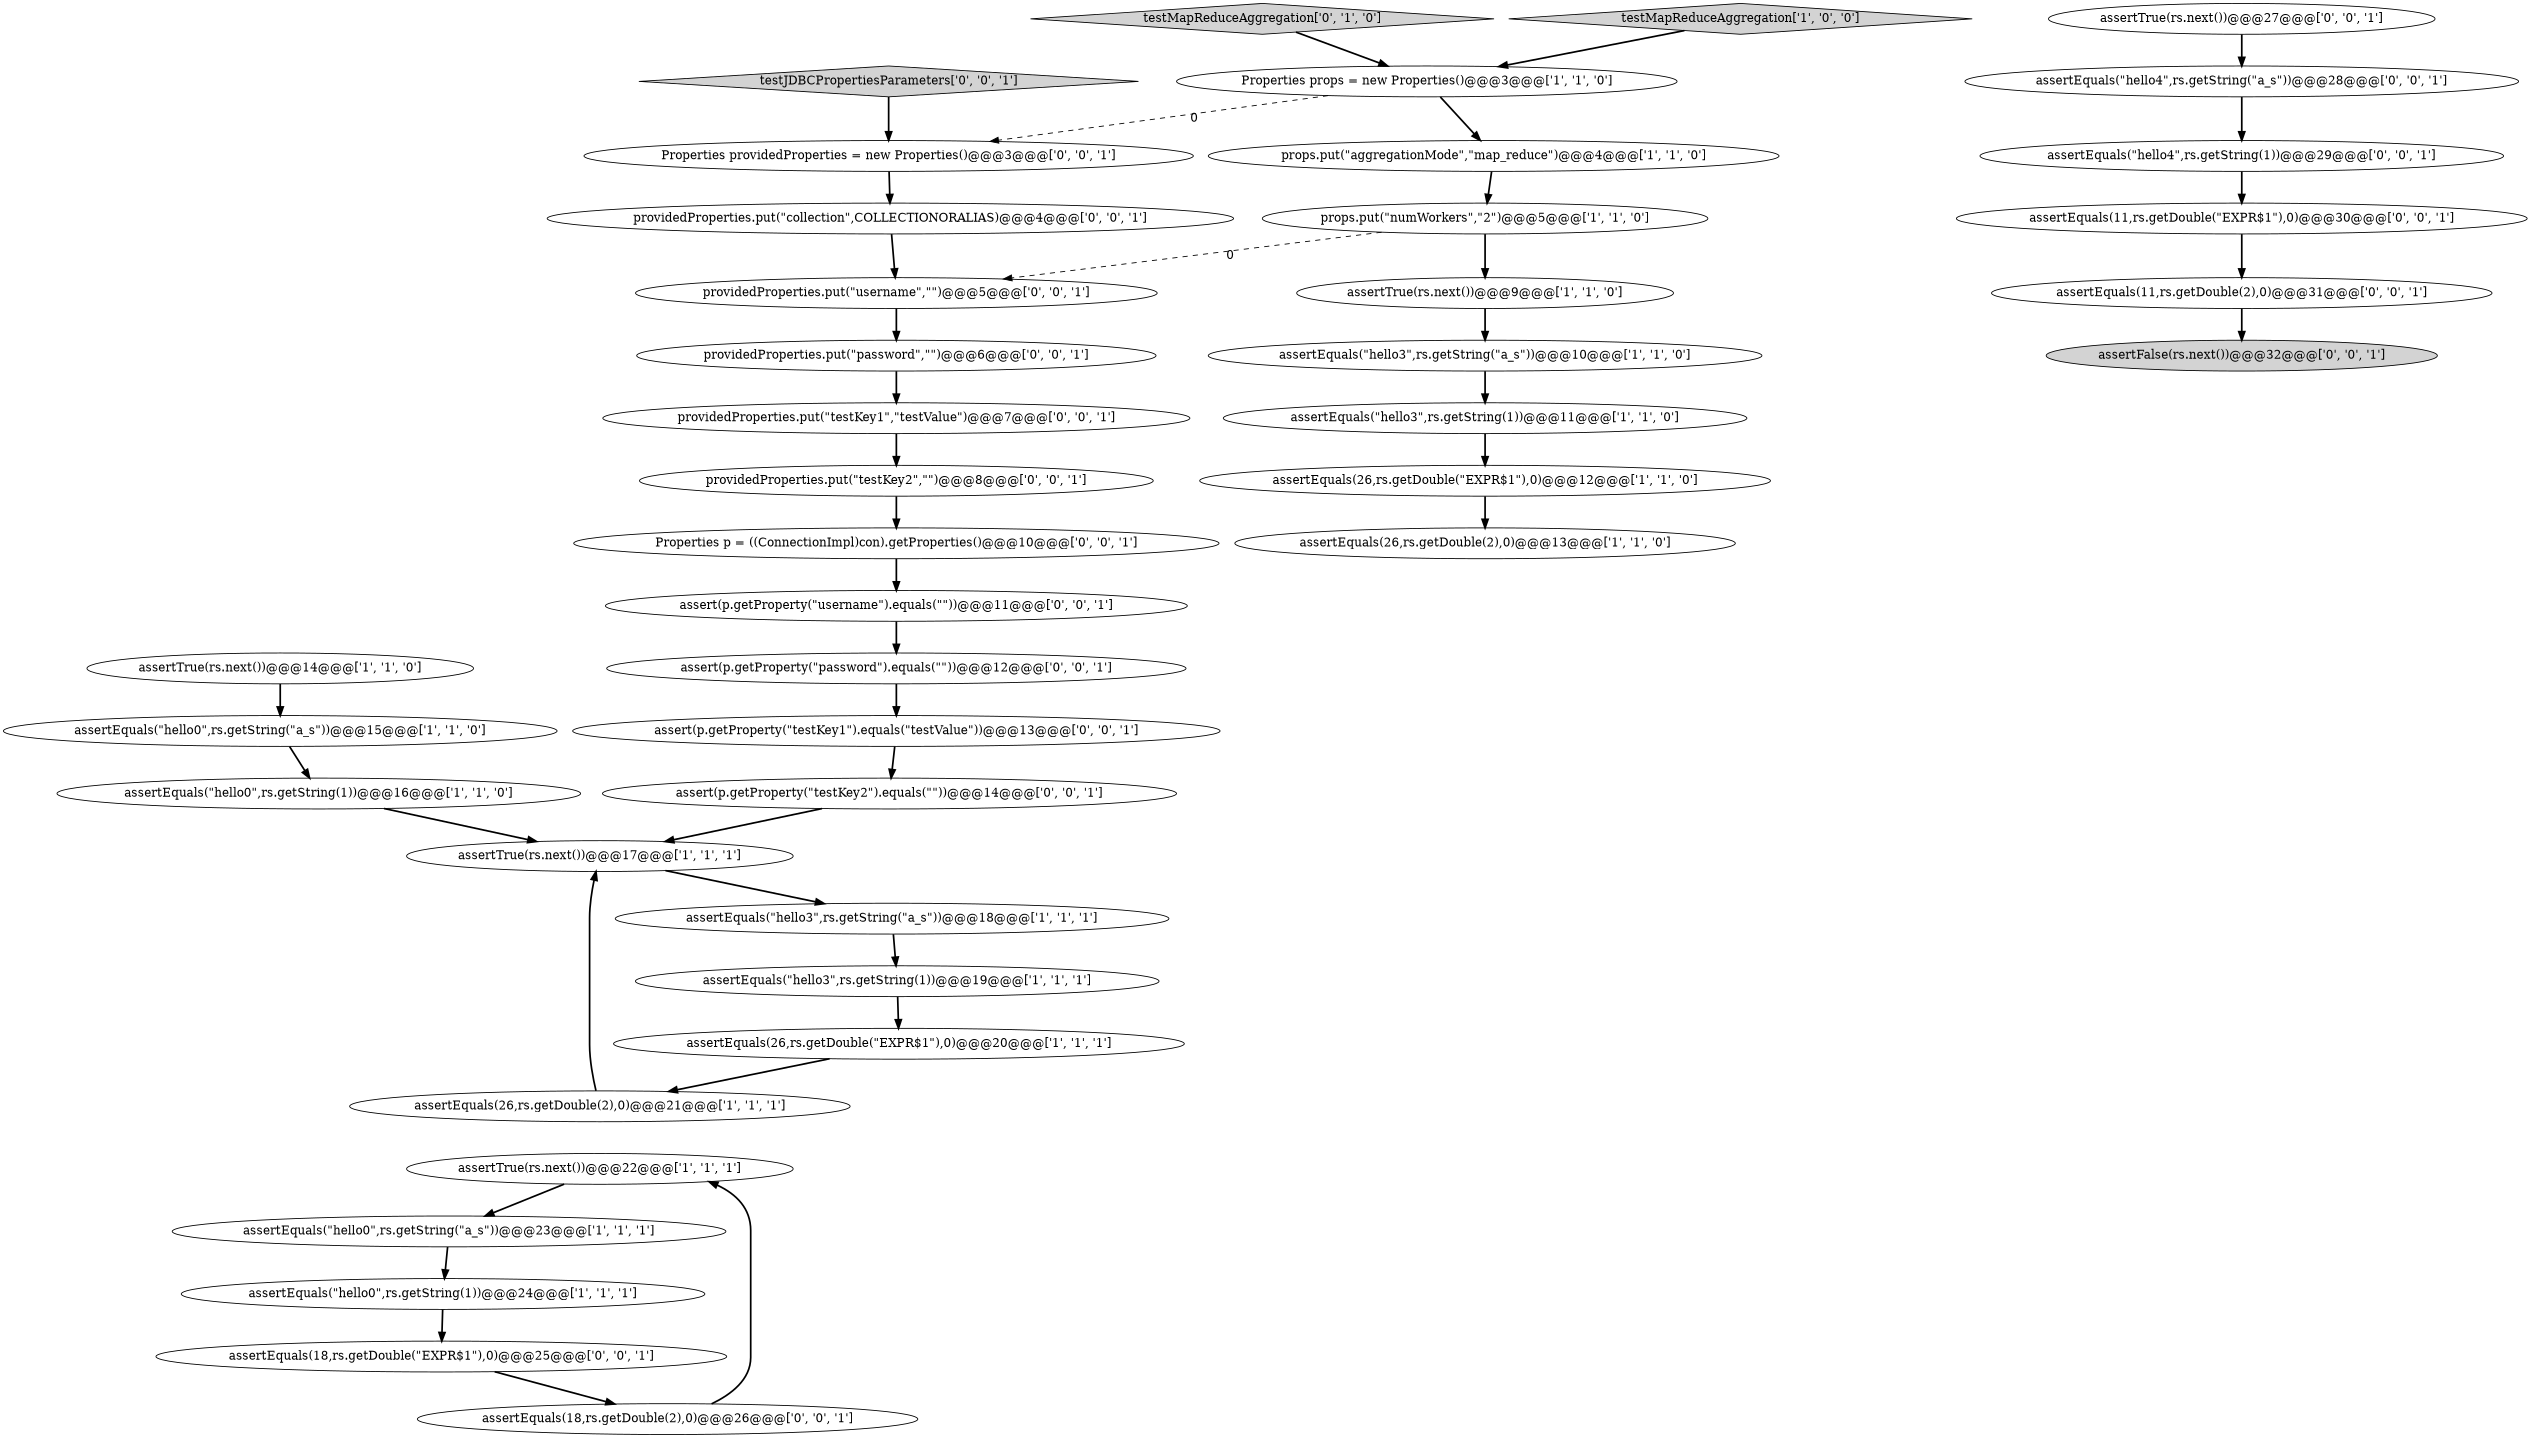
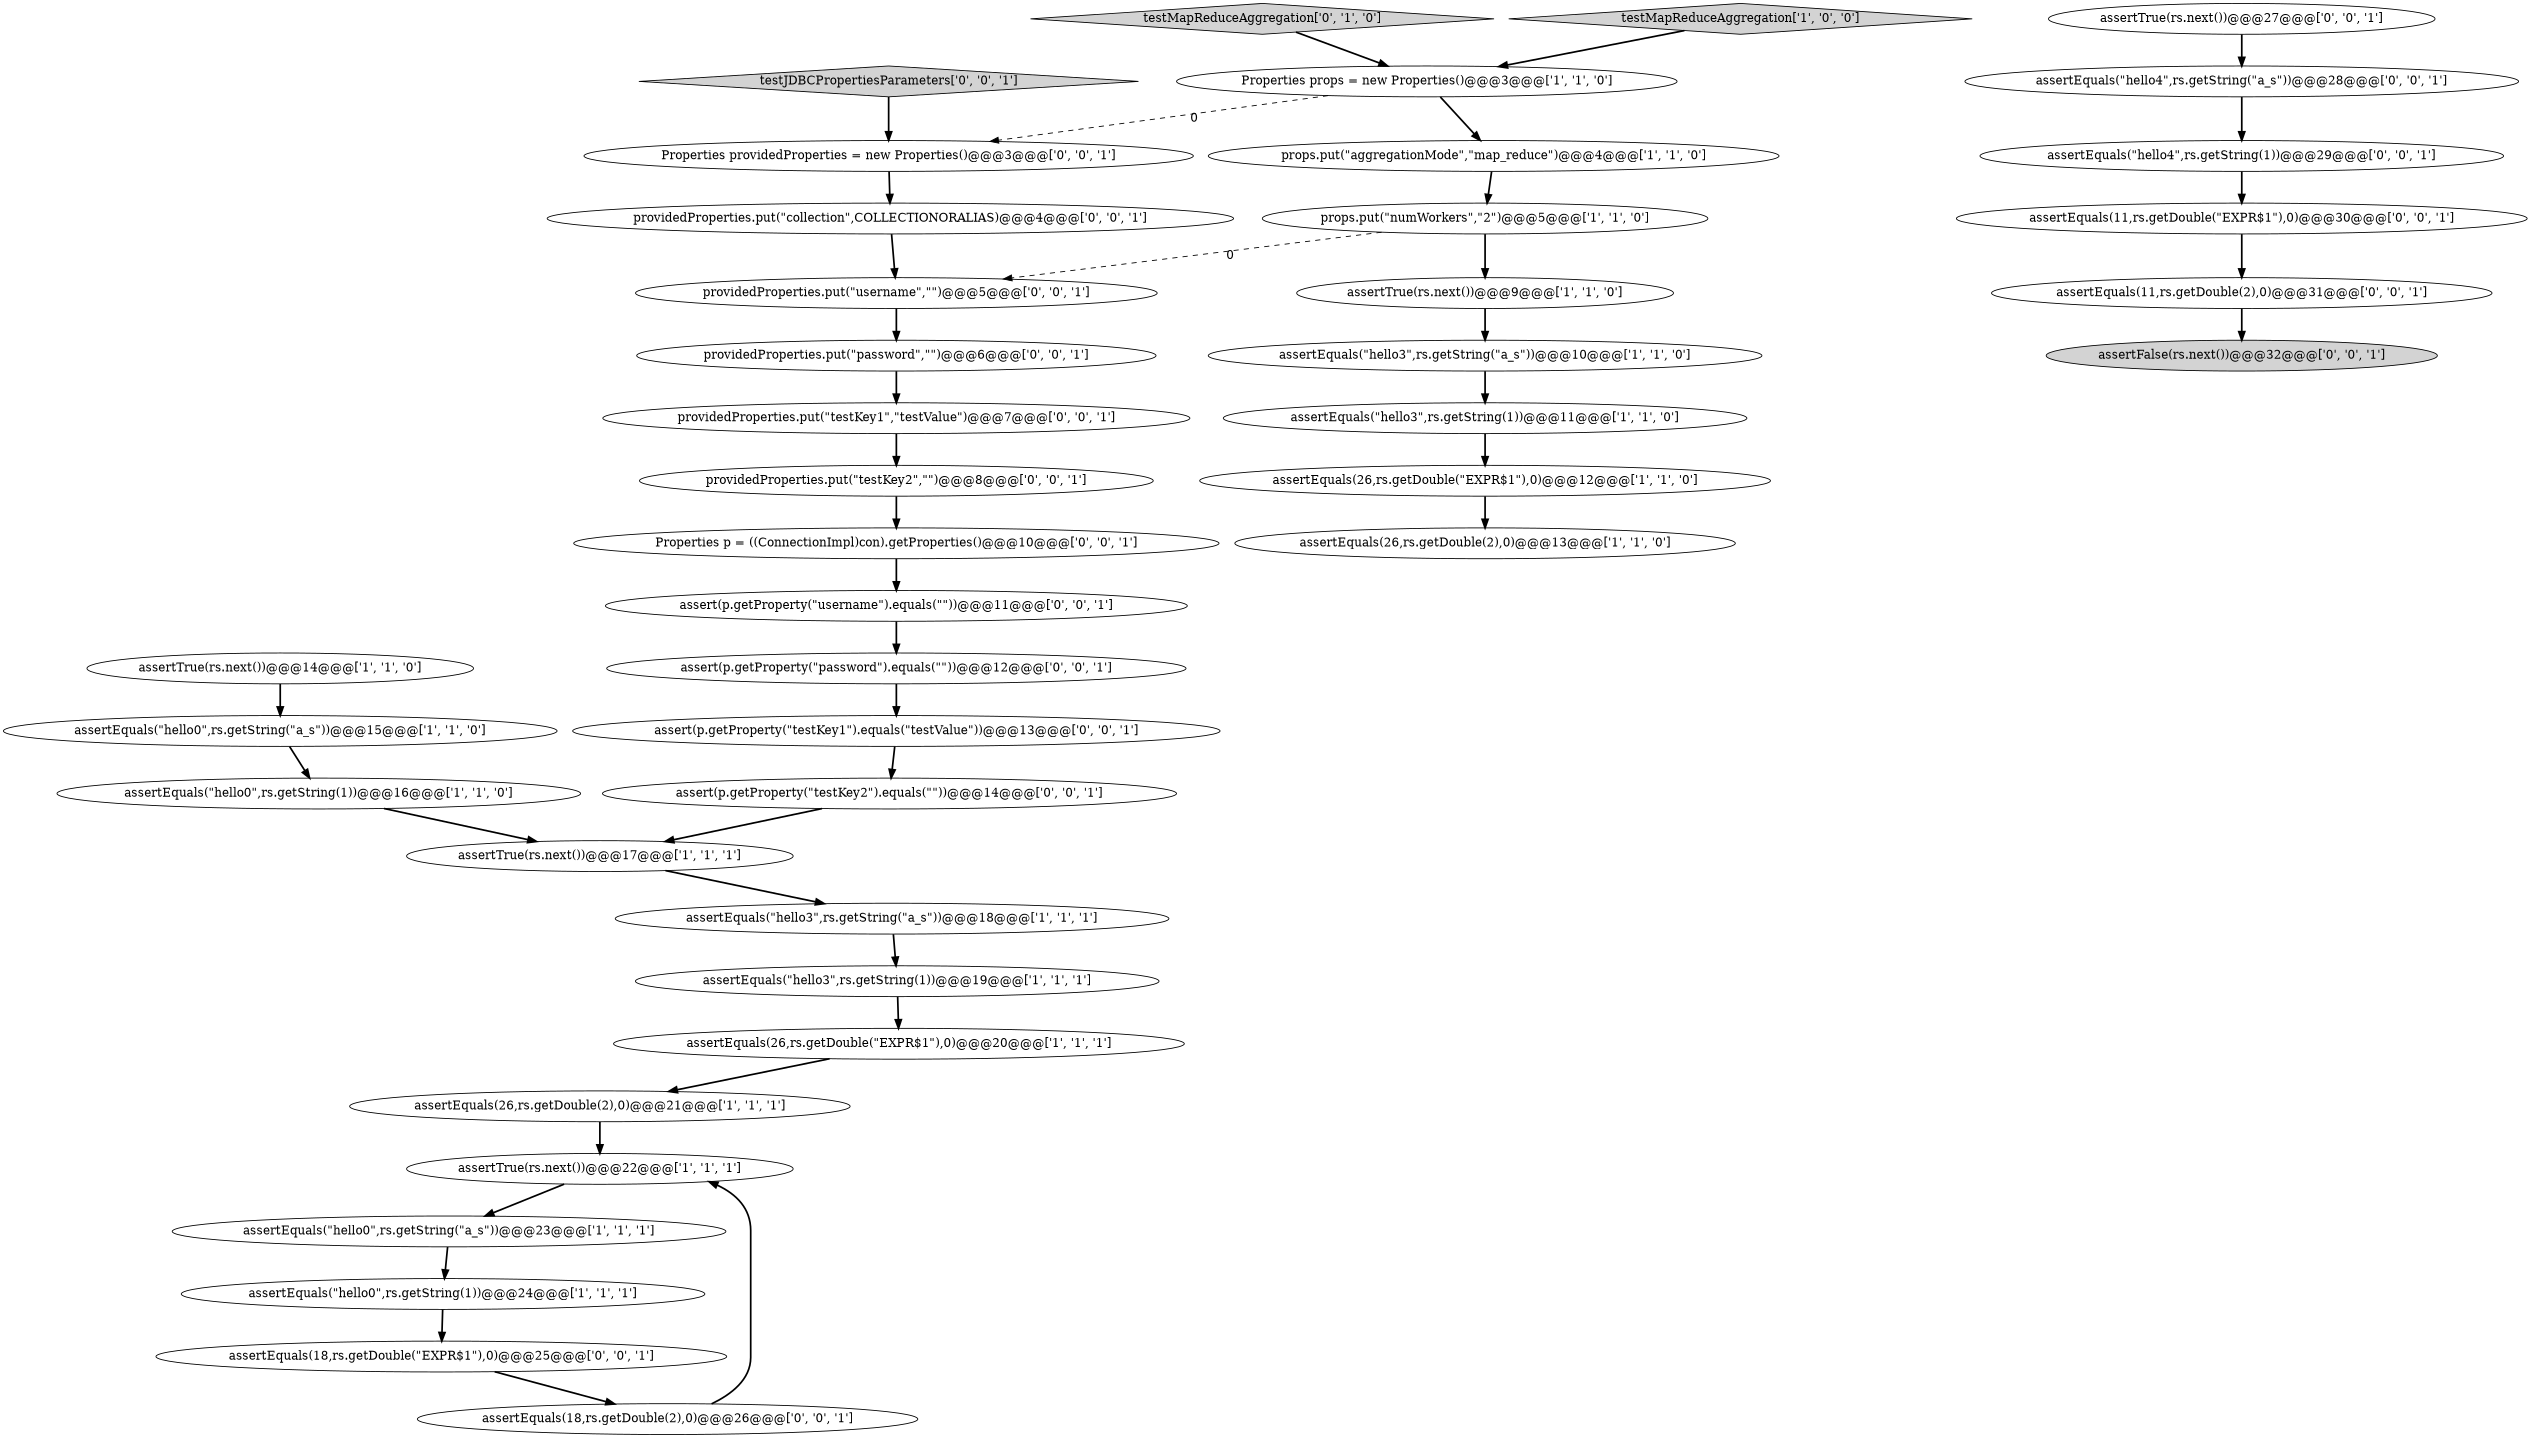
edge "assertEquals(26,rs.getDouble(2),0)@@@21@@@['1', '1', '1']" -> "assertTrue(rs.next())@@@17@@@['1', '1', '1']": now "assertEquals(26,rs.getDouble(2),0)@@@21@@@['1', '1', '1']" -> "assertTrue(rs.next())@@@22@@@['1', '1', '1']"
